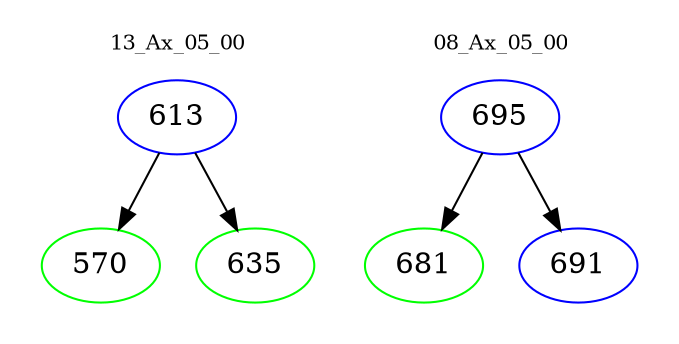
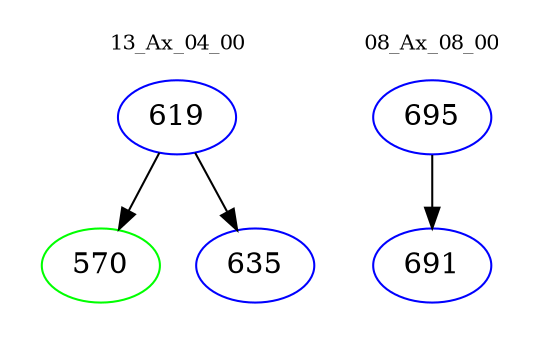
cluster "13_Ax_05_00": label "13_Ax_05_00" -> "13_Ax_04_00"
cluster "08_Ax_05_00": label "08_Ax_05_00" -> "08_Ax_08_00"
node "613": label "613" -> "619"
node "635": color green -> blue
node "681": removed
